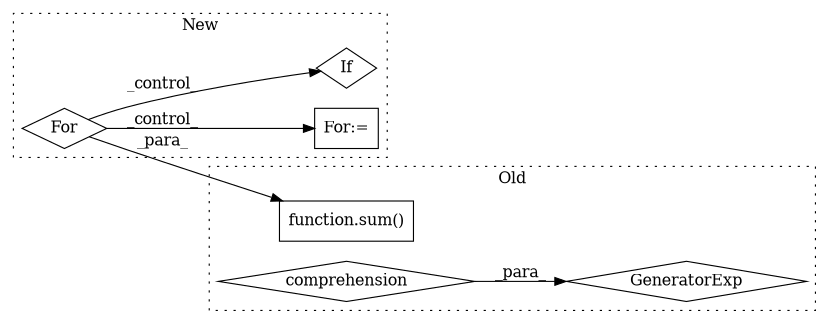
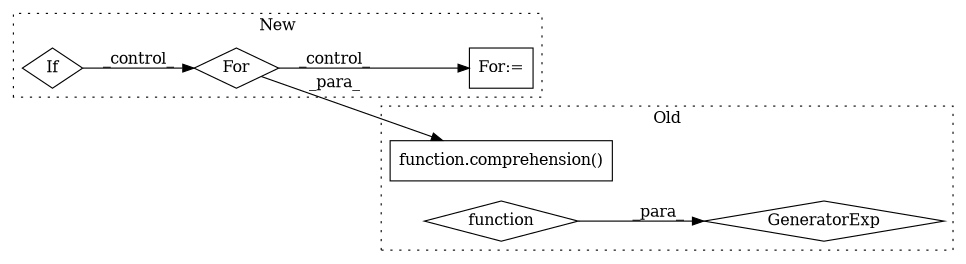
edge "For" -> "If": reversed
node "function.sum()": label "function.sum()" -> "function.comprehension()"
node "comprehension": label "comprehension" -> "function"
